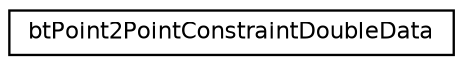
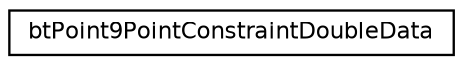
node "btPoint2PointConstraintDoubleData": label "btPoint2PointConstraintDoubleData" -> "btPoint9PointConstraintDoubleData"
